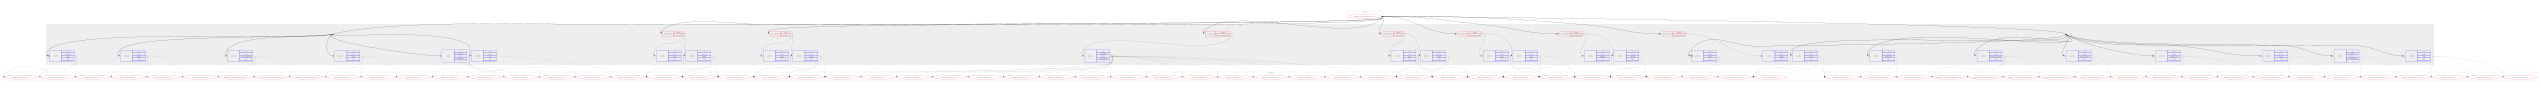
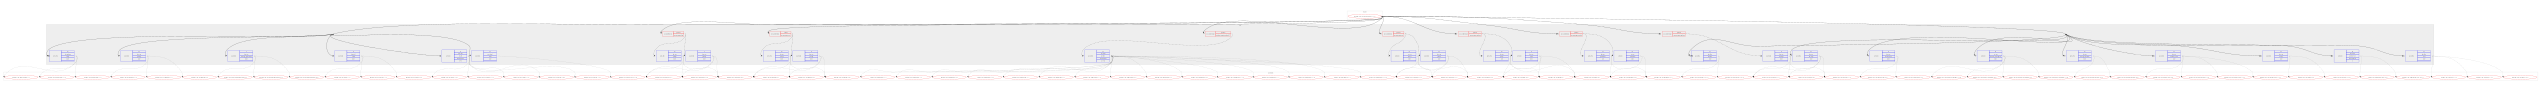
node "portage://dev-ros/std_msgs-9999": added
